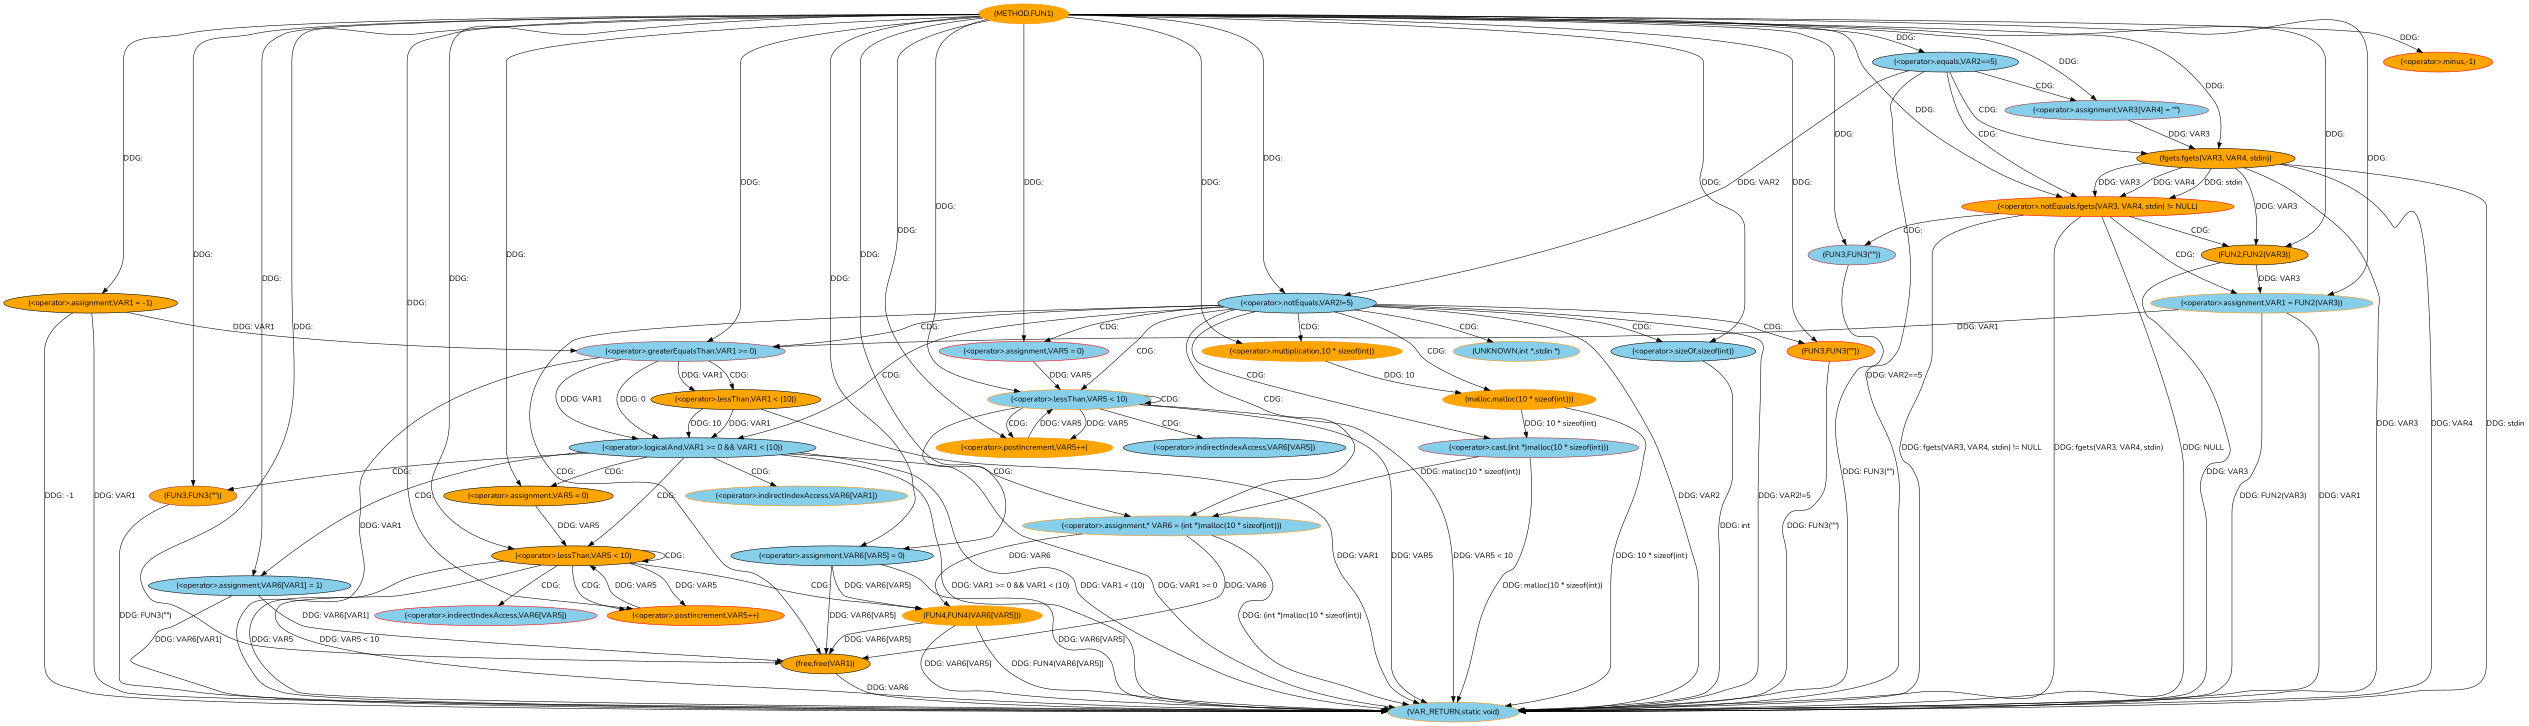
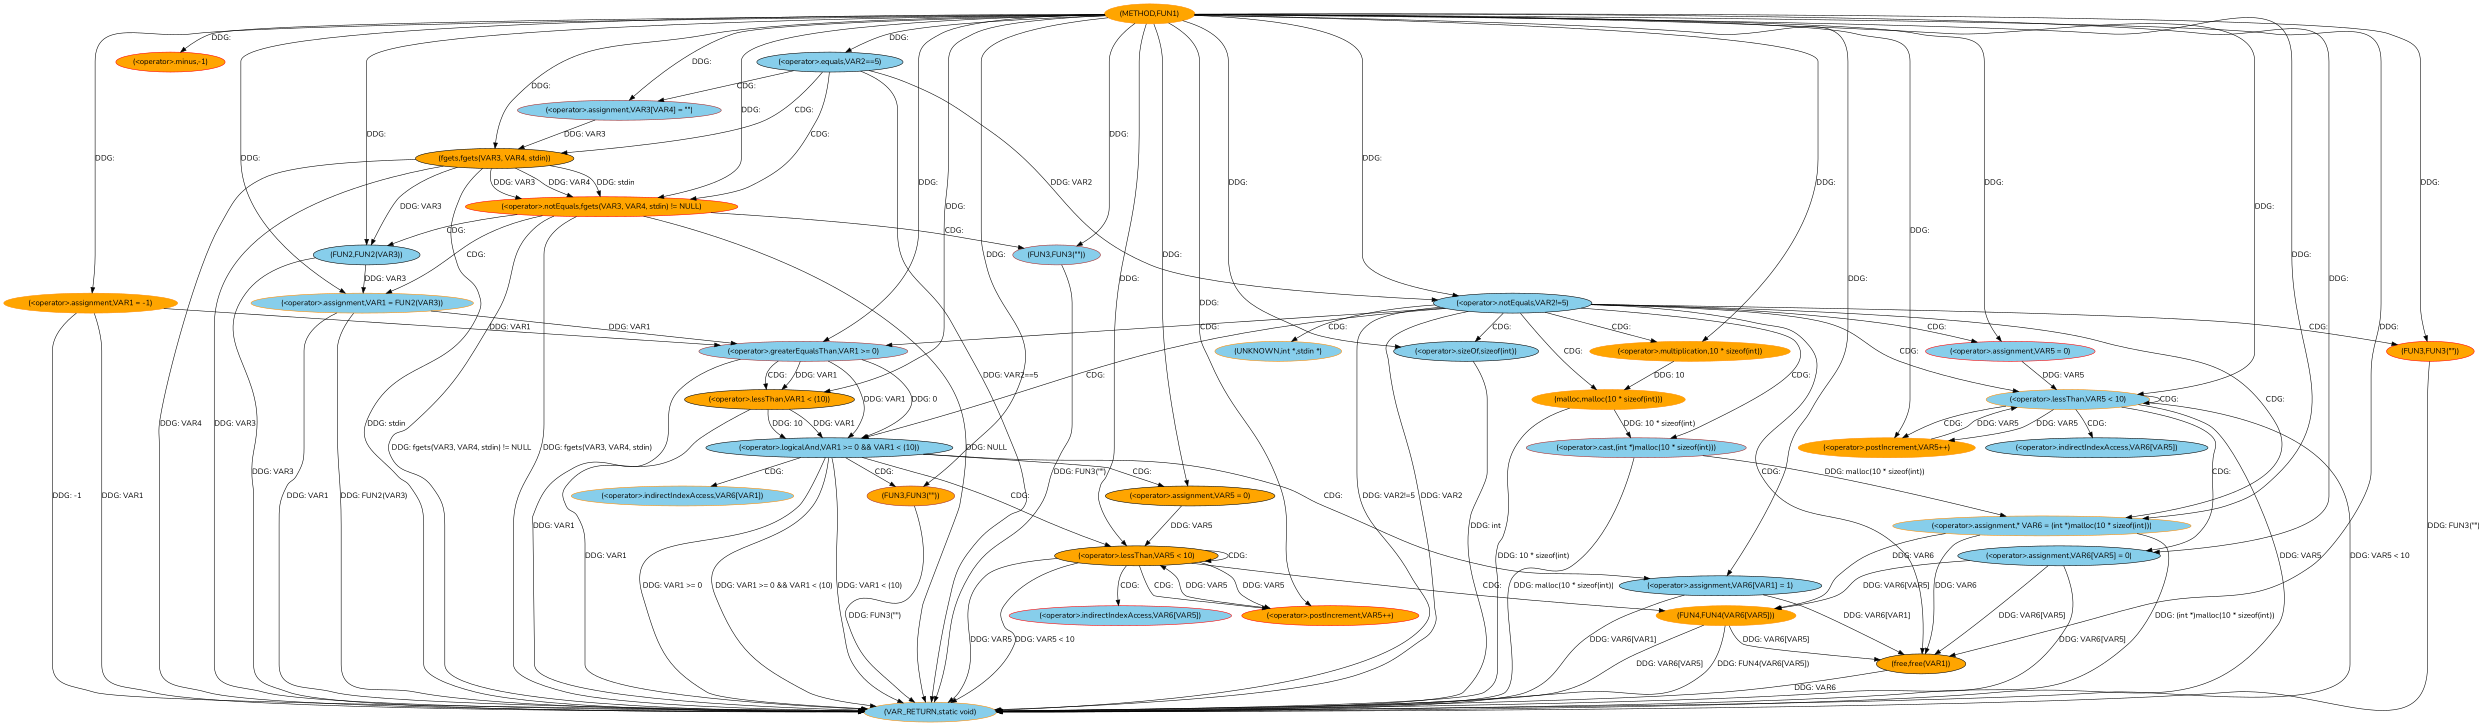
edge "(METHOD,FUN1)" -> "(<operator>.lessThan,VAR1 < (10))": added, label "DDG:"
node "(FUN2,FUN2(VAR3))": fillcolor orange -> skyblue
node "(<operator>.assignment,VAR1 = -1)": color black -> darkorange
